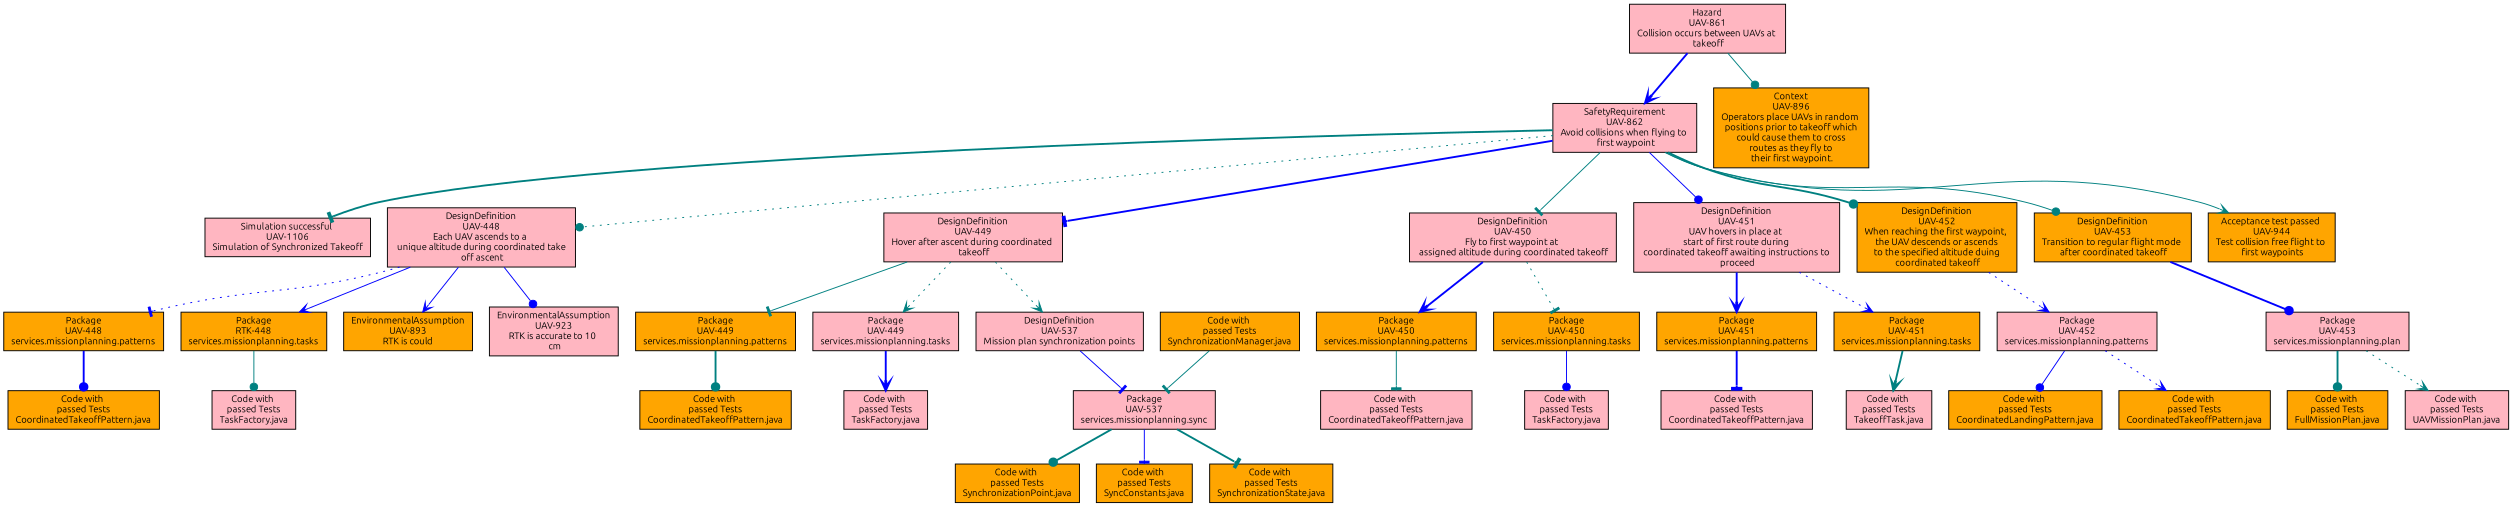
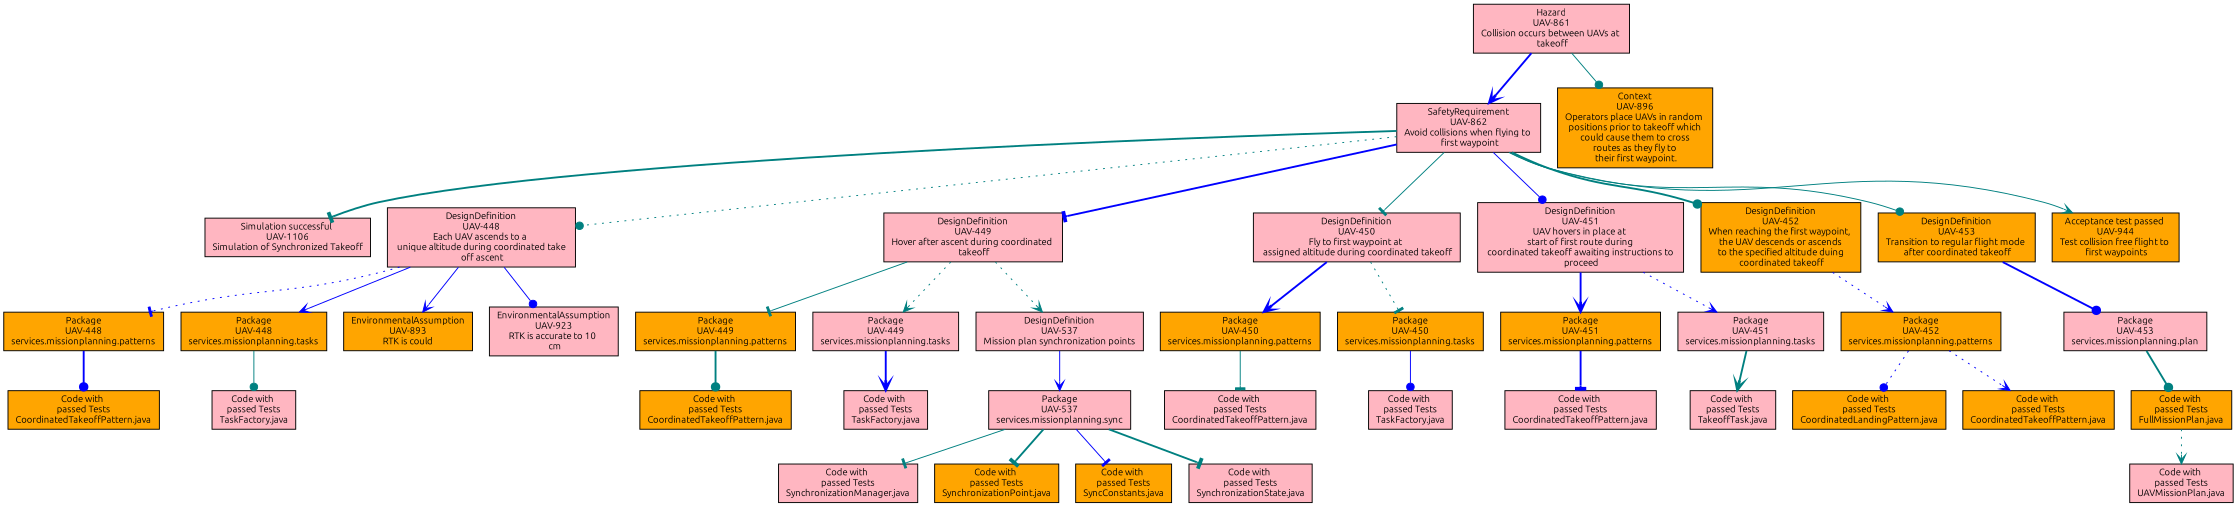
node "Package RTK-448 services.missionplanning.tasks": label "Package RTK-448 services.missionplanning.tasks" -> "Package UAV-448 services.missionplanning.tasks"
node "Code with passed Tests SynchronizationManager.java": fillcolor orange -> lightpink
node "Package UAV-451 services.missionplanning.tasks": fillcolor orange -> lightpink
node "Package UAV-452 services.missionplanning.patterns": fillcolor lightpink -> orange
edge "Package UAV-452 services.missionplanning.patterns" -> "Code with passed Tests CoordinatedLandingPattern.java": style solid -> dotted
edge "Package UAV-453 services.missionplanning.plan" -> "Code with passed Tests UAVMissionPlan.java": now "Code with passed Tests FullMissionPlan.java" -> "Code with passed Tests UAVMissionPlan.java"
edge "DesignDefinition UAV-537 Mission plan synchronization points" -> "Package UAV-537 services.missionplanning.sync": arrowhead tee -> vee
edge "Code with passed Tests SynchronizationManager.java" -> "Package UAV-537 services.missionplanning.sync": reversed
edge "Package UAV-537 services.missionplanning.sync" -> "Code with passed Tests SynchronizationPoint.java": arrowhead dot -> tee
node "Code with passed Tests SynchronizationState.java": fillcolor orange -> lightpink
